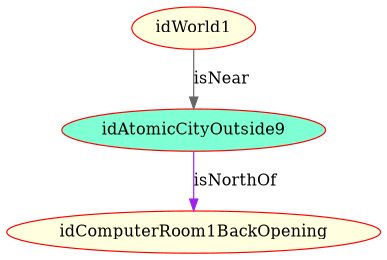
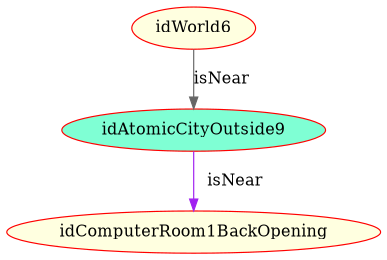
node "idWorld1": label "idWorld1" -> "idWorld6"
edge "idAtomicCityOutside9" -> "idComputerRoom1BackOpening": label "isNorthOf" -> "isNear"
